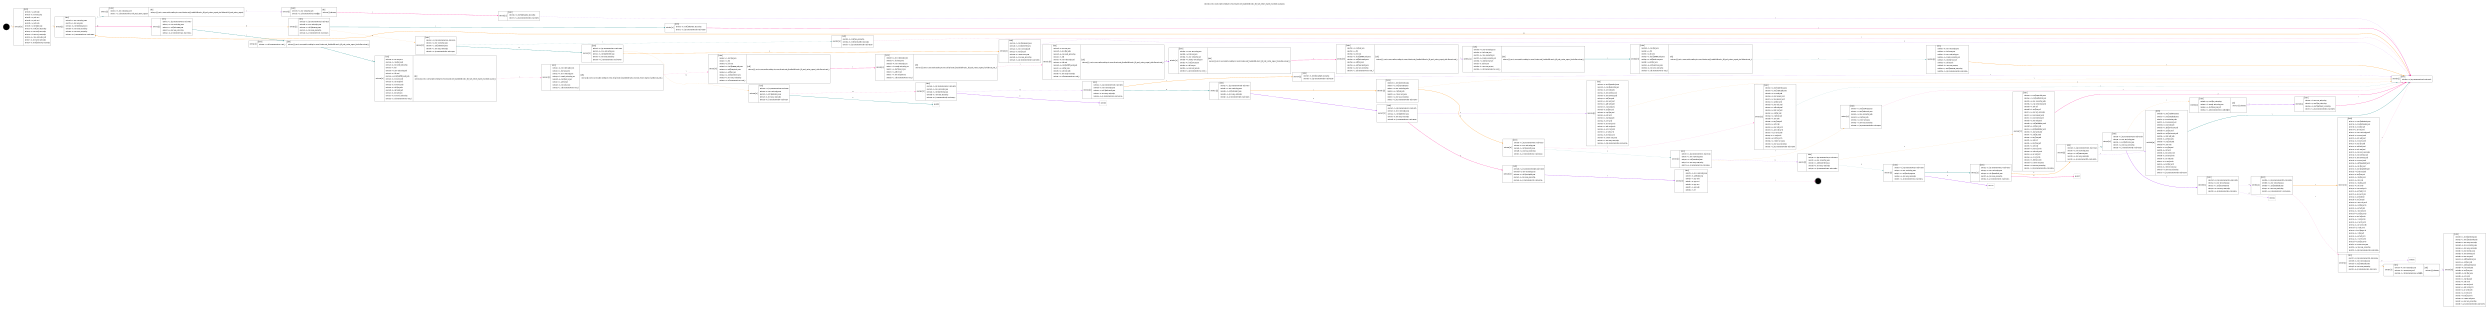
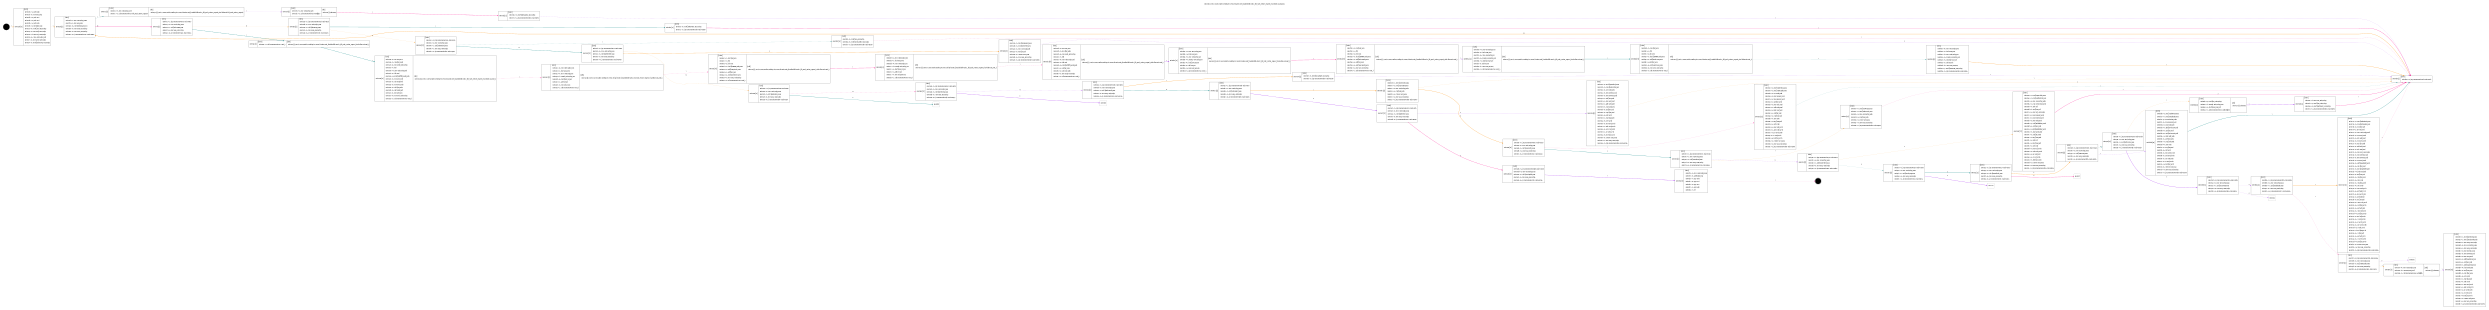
edge "0x4016ee [25]" -> "0x401707 [25]": style dashed -> bold
